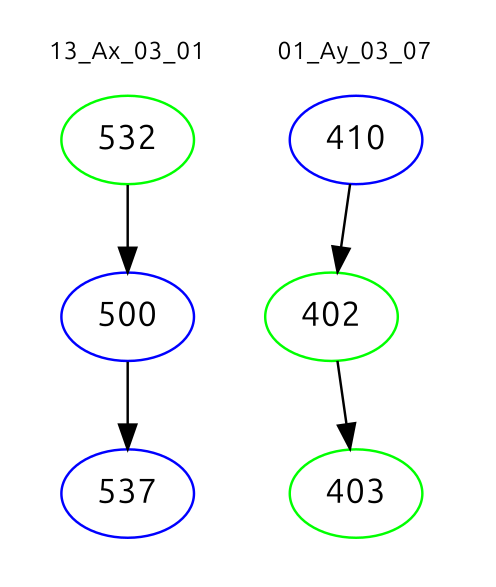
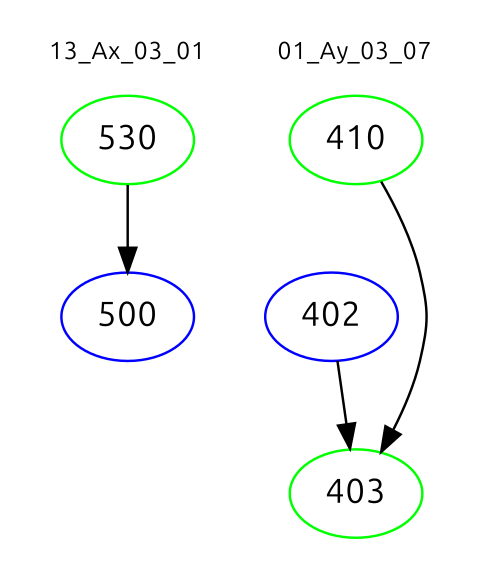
node "532": label "532" -> "530"
node "410": color blue -> green
edge "410" -> "402": now "410" -> "403"
node "402": color green -> blue
node "537": removed
